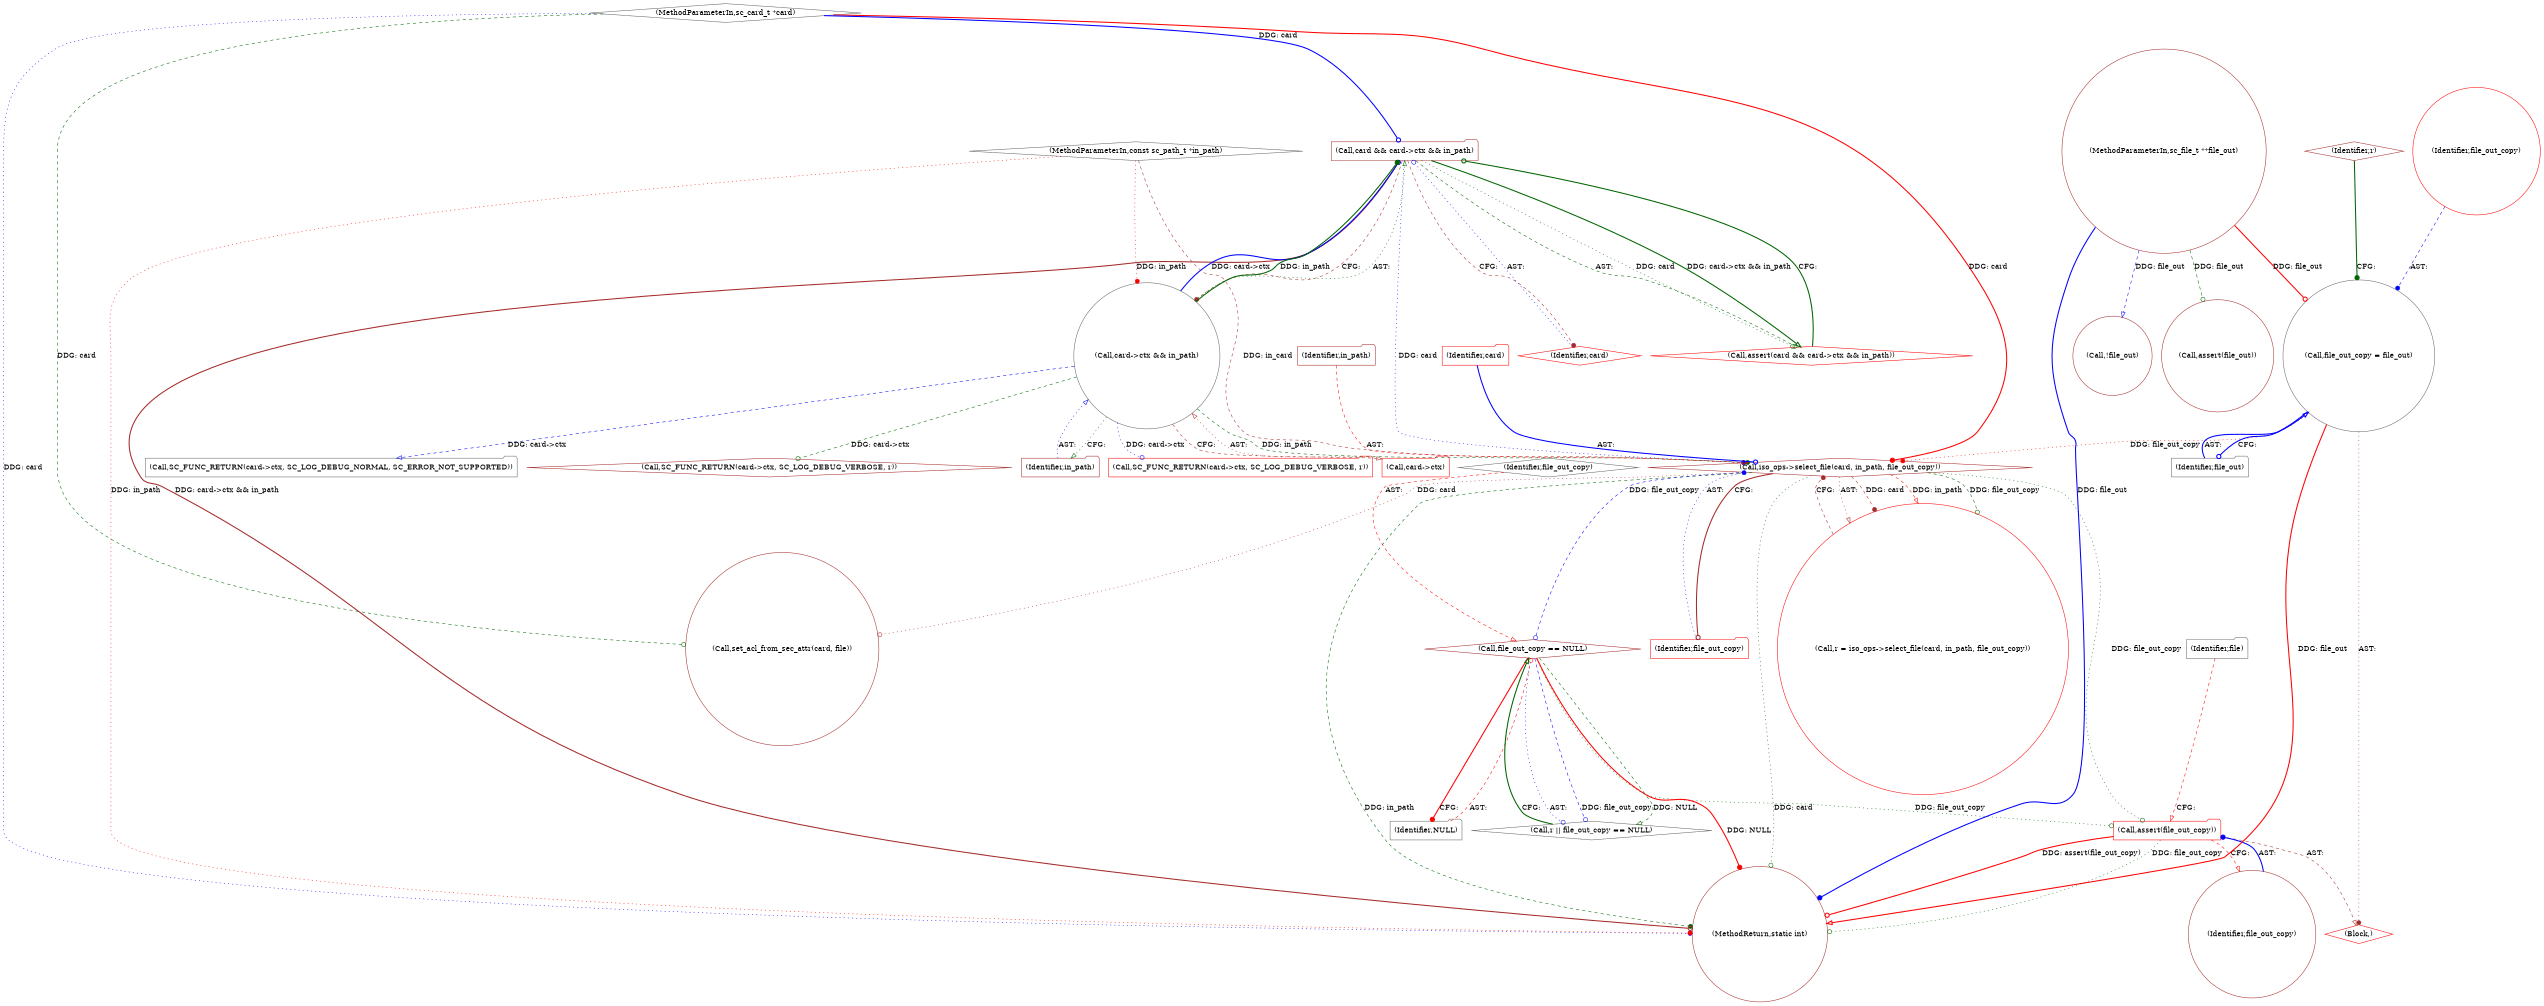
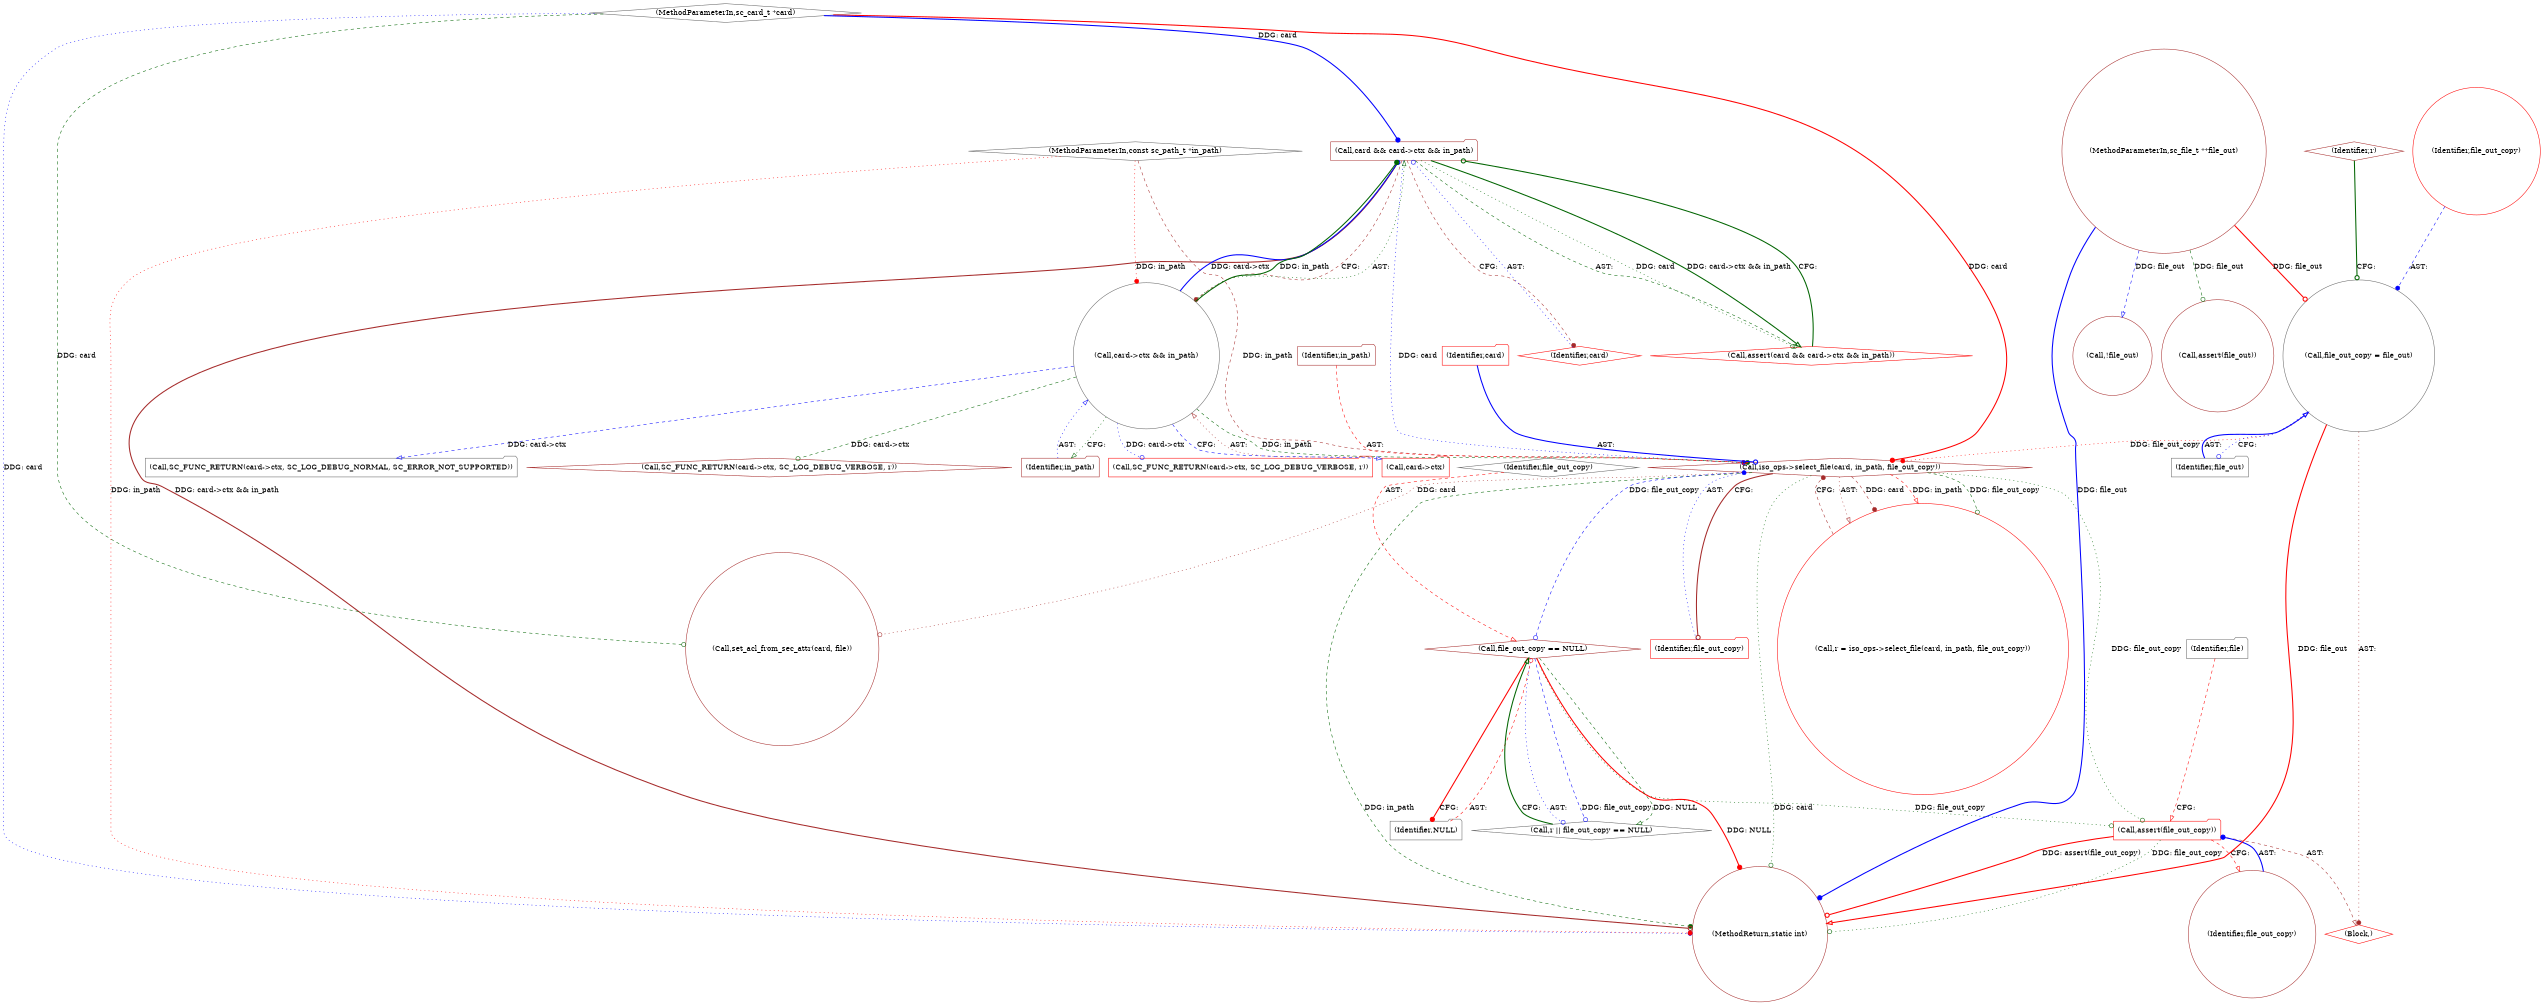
edge "(MethodParameterIn,sc_card_t *card)" -> "(Call,card && card->ctx && in_path)": arrowhead odot -> dot
edge "(Identifier,r)" -> "(Call,file_out_copy = file_out)": arrowhead dot -> odot
edge "(MethodParameterIn,const sc_path_t *in_path)" -> "(Call,iso_ops->select_file(card, in_path, file_out_copy))": label "DDG: in_card" -> "DDG: in_path"
edge "(Call,file_out_copy = file_out)" -> "(Identifier,file_out)": style bold -> dotted
edge "(Call,card->ctx && in_path)" -> "(Call,card->ctx)": color brown -> blue
